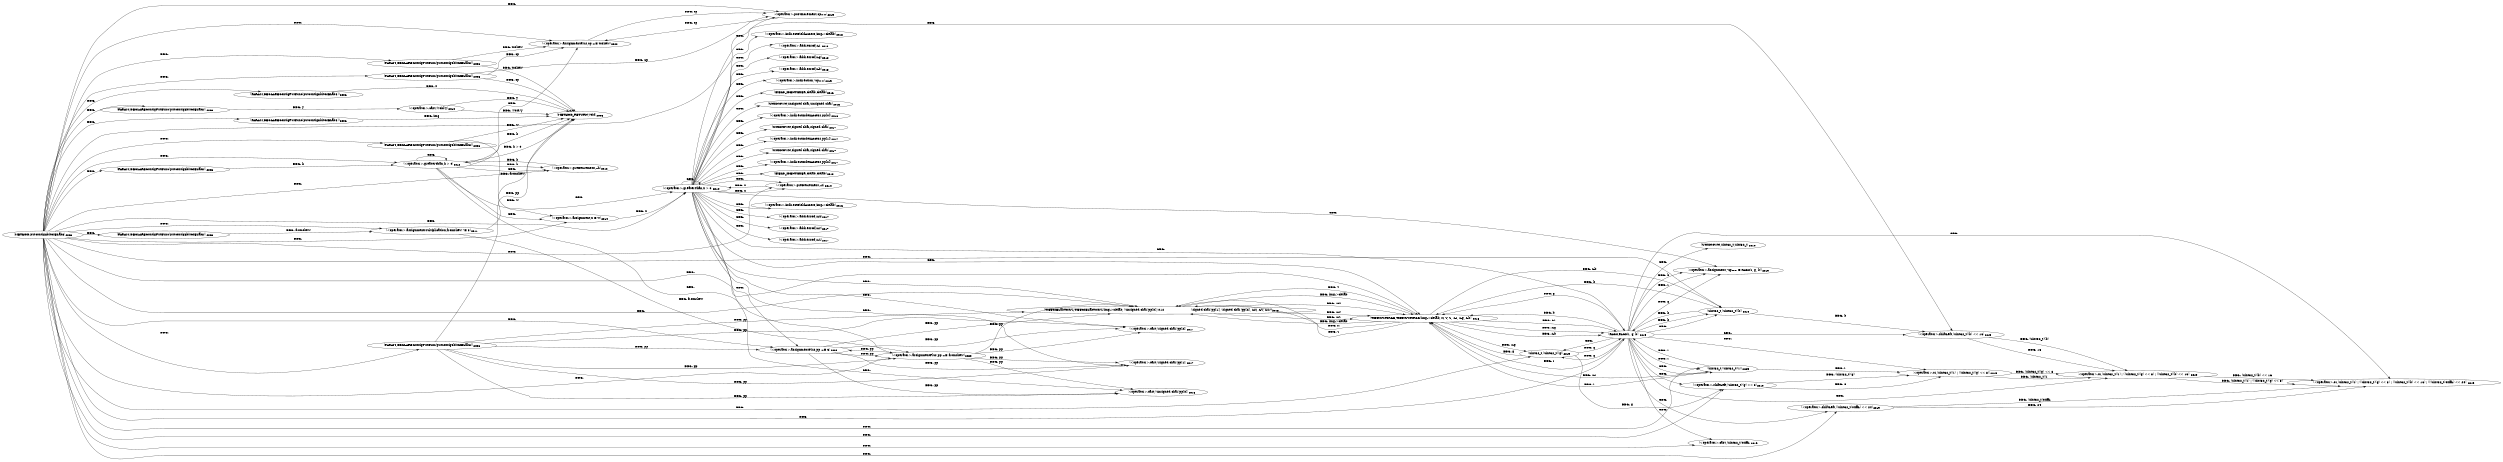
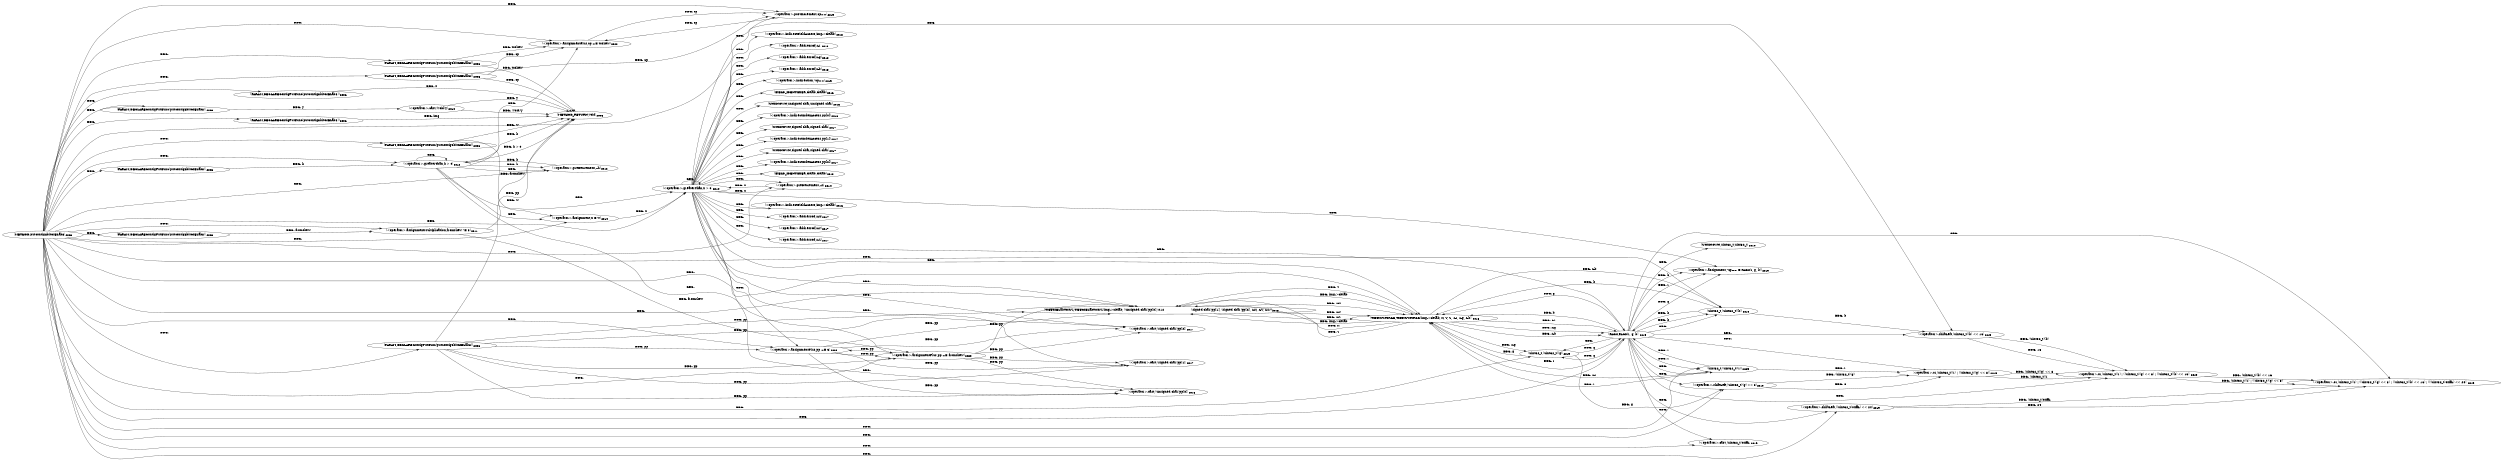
edge "(METHOD,putcontig8bitCIELab8)" -> "(<operator>.preDecrement,--h)": label "DDG: " -> "CDG: "
